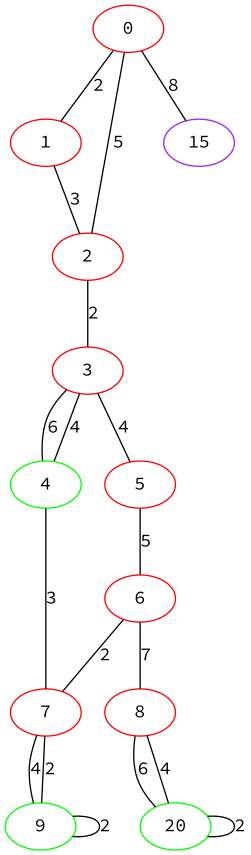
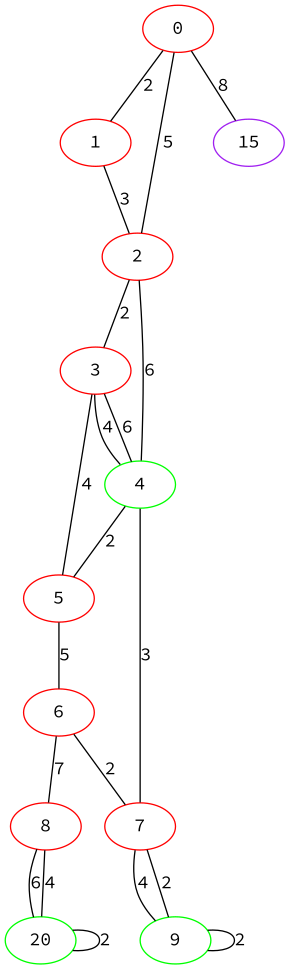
edge "2" -- "4": added, label "6"
edge "4" -- "5": added, label "2"
